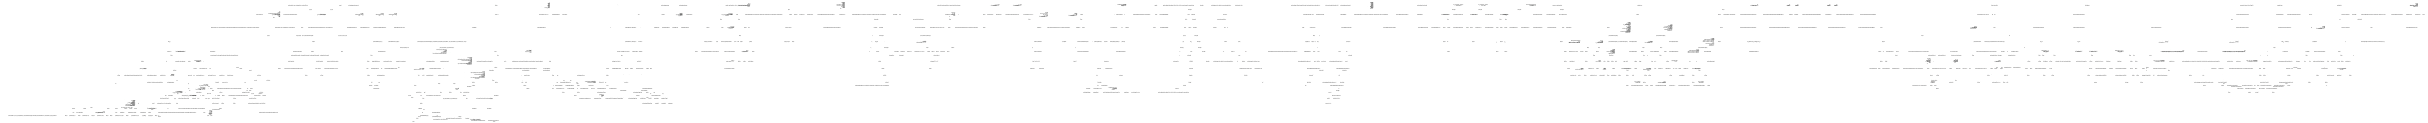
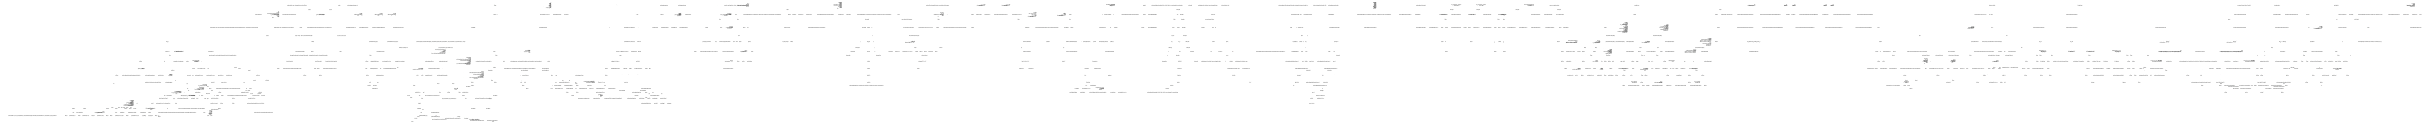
edge "CommandLine.Core.OptionSpecification" -> "this.separator = separator": removed, label "CommandLine.Core.OptionSpecification"
